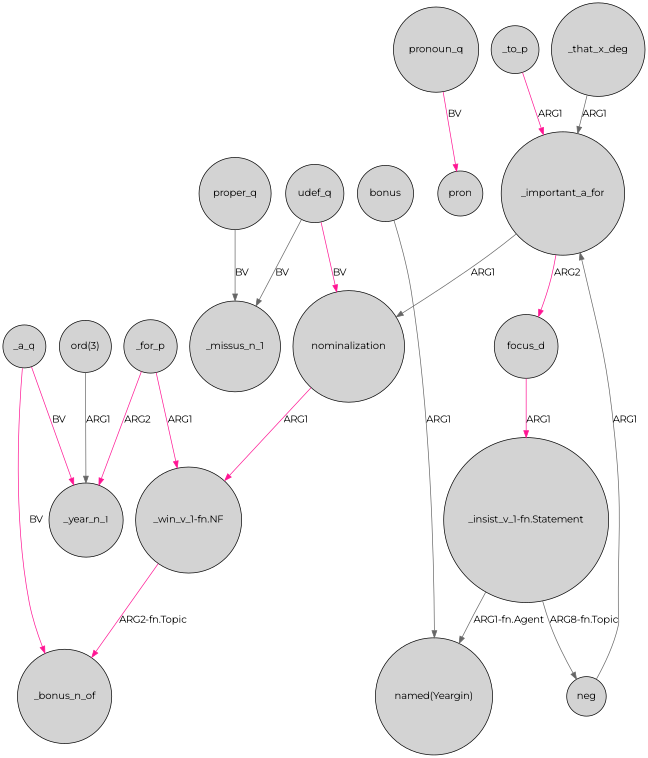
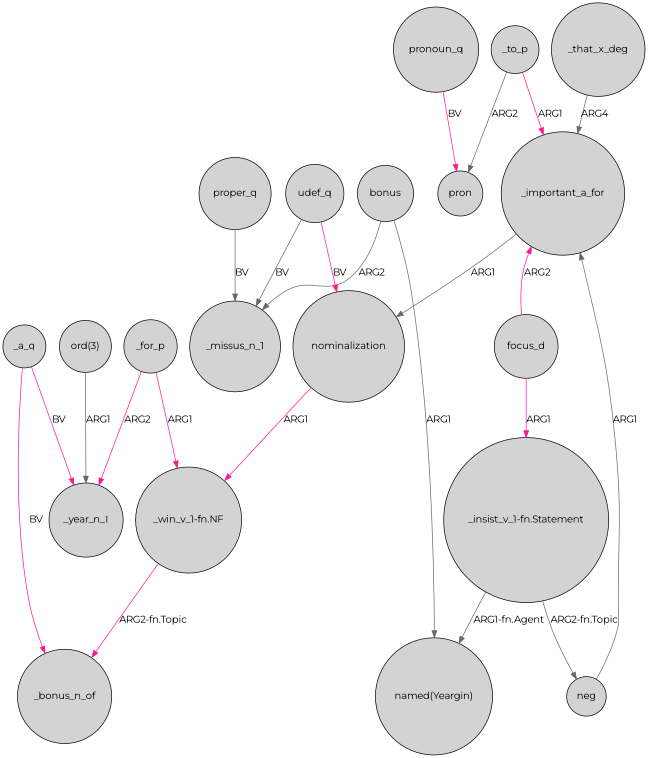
edge "_that_x_deg" -> "_important_a_for": label "ARG1" -> "ARG4"
edge "_to_p" -> "pron": added, label "ARG2"
edge "_important_a_for" -> "focus_d": reversed
edge "bonus" -> "_missus_n_1": added, label "ARG2"
edge "_insist_v_1-fn.Statement" -> "neg": label "ARG8-fn.Topic" -> "ARG2-fn.Topic"
